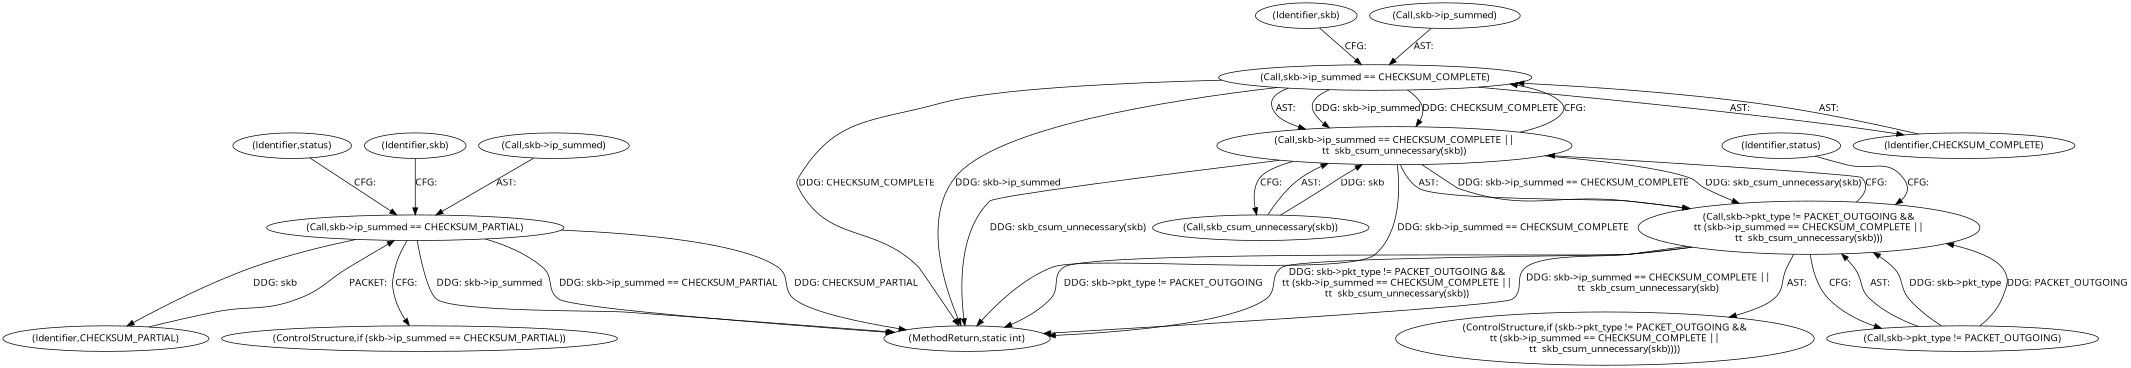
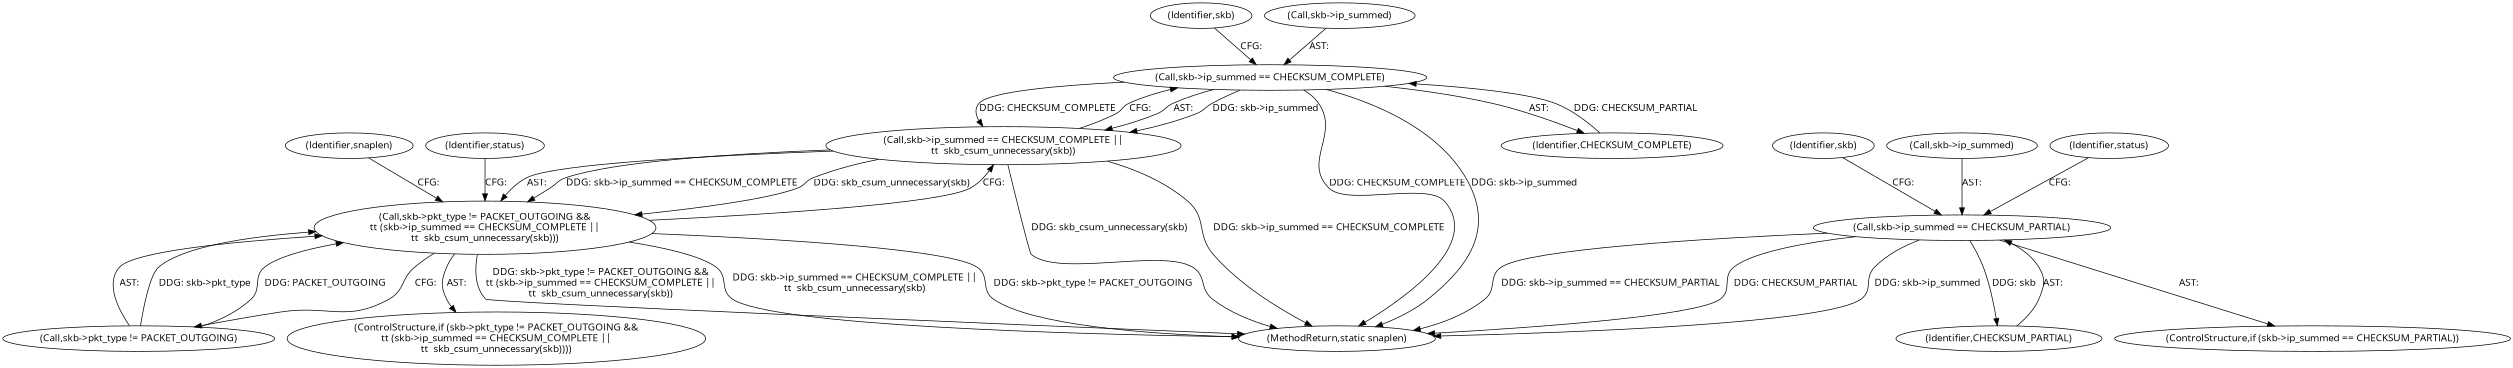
edge "(Identifier,CHECKSUM_COMPLETE)" -> "(Call,skb->ip_summed == CHECKSUM_COMPLETE)": label "AST: " -> "DDG: CHECKSUM_PARTIAL"
node "(Identifier,snaplen)": added
node "(Call,skb_csum_unnecessary(skb))": removed
edge "(Identifier,CHECKSUM_PARTIAL)" -> "(Call,skb->ip_summed == CHECKSUM_PARTIAL)": label "PACKET: " -> "AST: "
edge "(Call,skb->ip_summed == CHECKSUM_PARTIAL)" -> "(ControlStructure,if (skb->ip_summed == CHECKSUM_PARTIAL))": label "CFG: " -> "AST: "
node "(MethodReturn,static int)": label "(MethodReturn,static int)" -> "(MethodReturn,static snaplen)"
